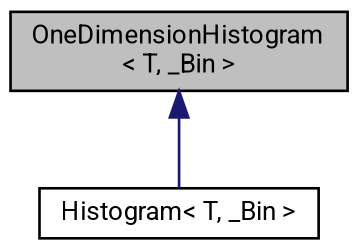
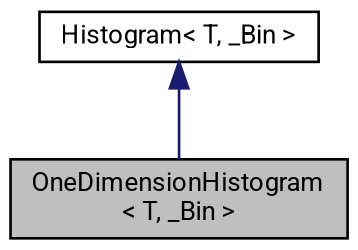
edge "Histogram< T, _Bin >" -> "OneDimensionHistogram < T, _Bin >": reversed
